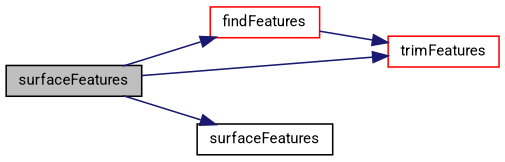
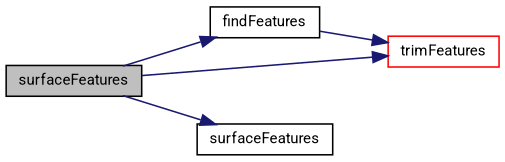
node "findFeatures": color red -> black
